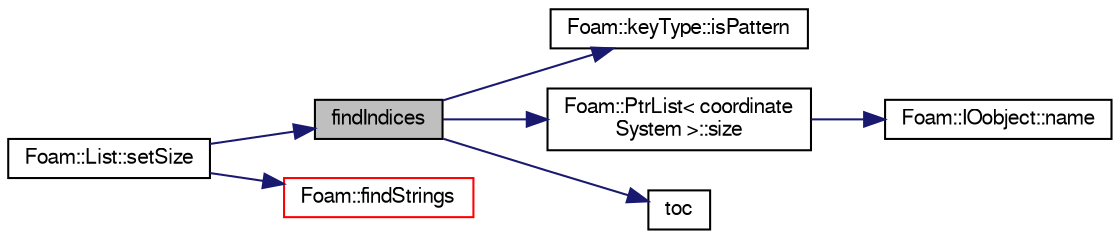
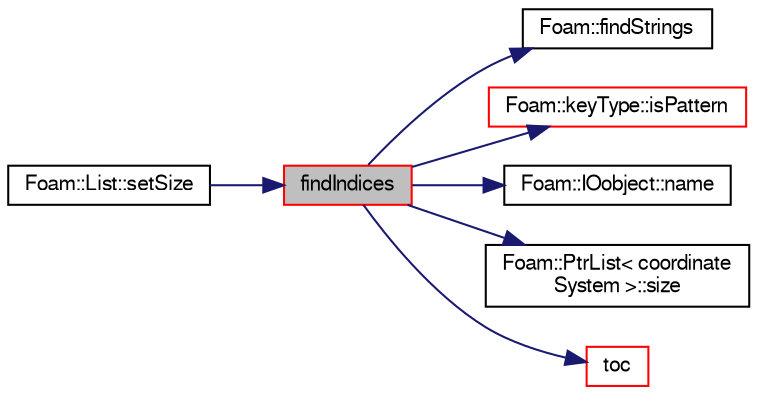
node "Foam::keyType::isPattern": color black -> red
node "findIndices": color black -> red
edge "Foam::PtrList< coordinate System >::size" -> "Foam::IOobject::name": now "findIndices" -> "Foam::IOobject::name"
edge "Foam::List::setSize" -> "Foam::findStrings": now "findIndices" -> "Foam::findStrings"
node "Foam::findStrings": color red -> black
node "toc": color black -> red
